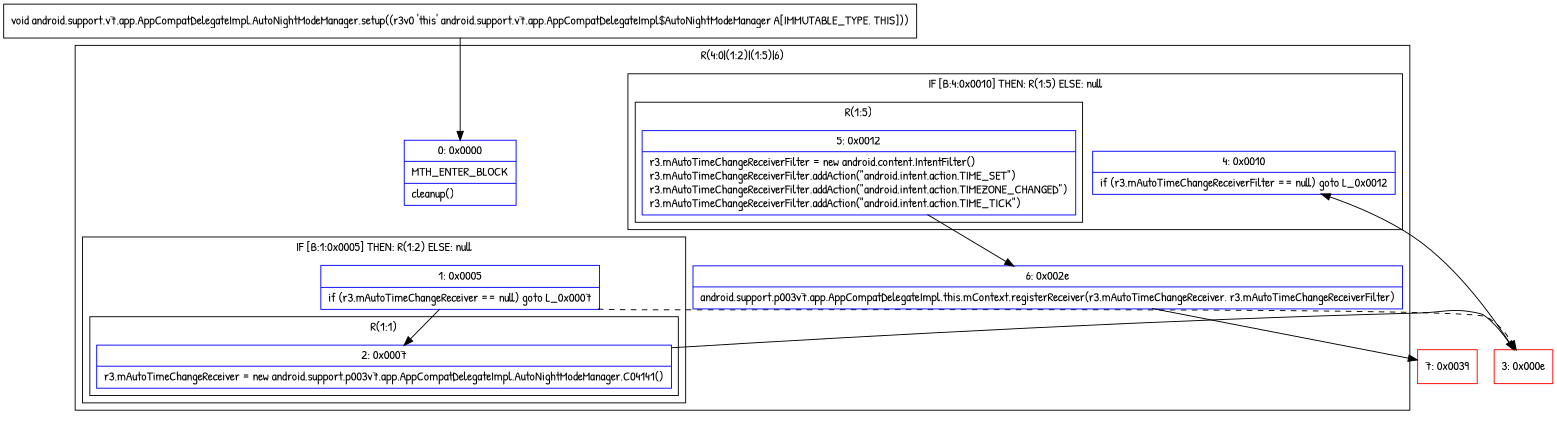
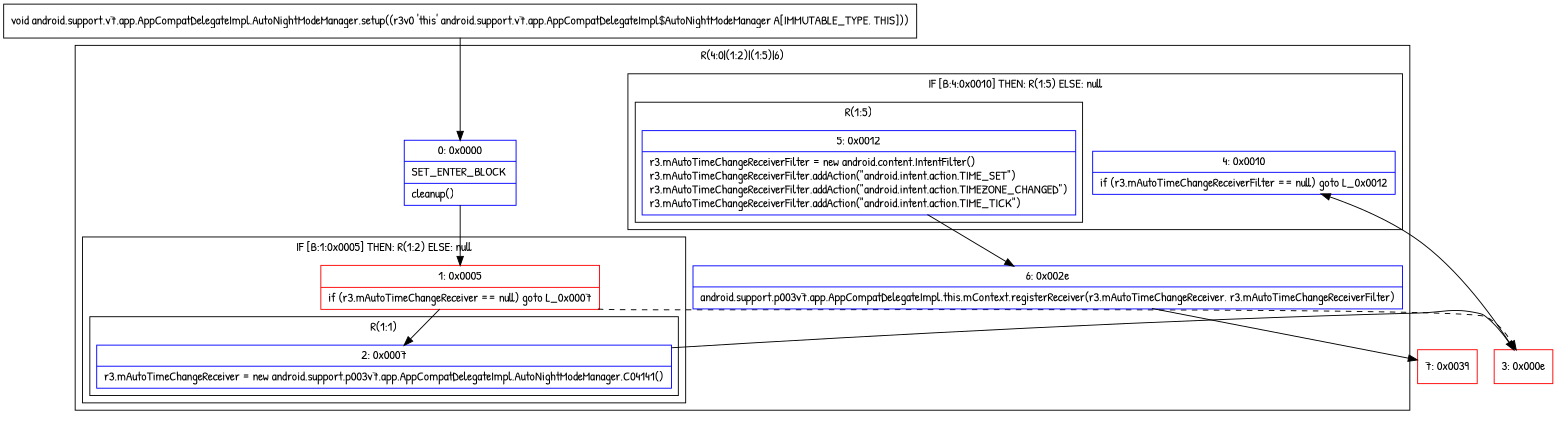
node "0: 0x0000": text "MTH_ENTER_BLOCK" -> "SET_ENTER_BLOCK"
edge "0: 0x0000" -> "1: 0x0005": added
node "1: 0x0005": color blue -> red
